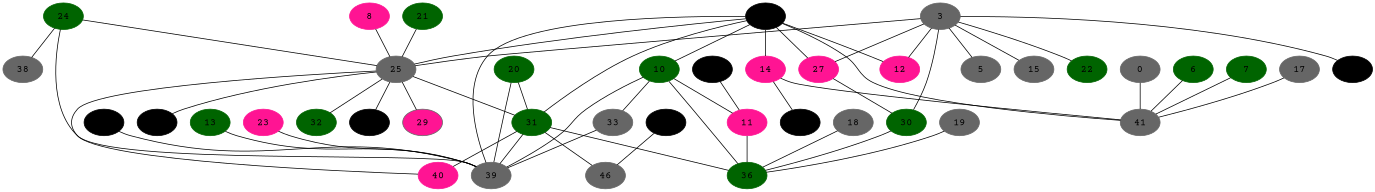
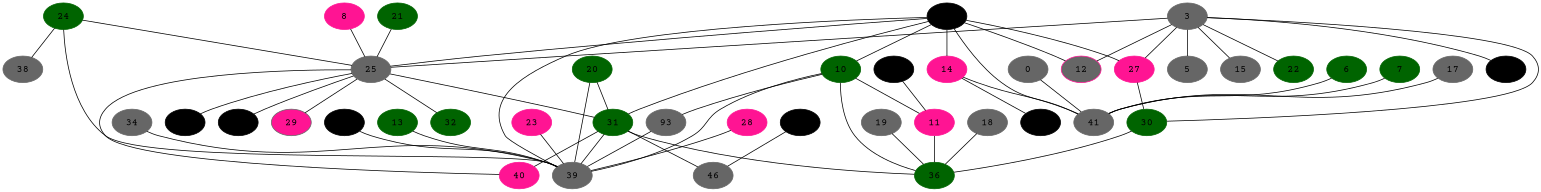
node "12": fillcolor deeppink -> gray40
node "34": added
node "33": label "33" -> "93"
node "28": added
